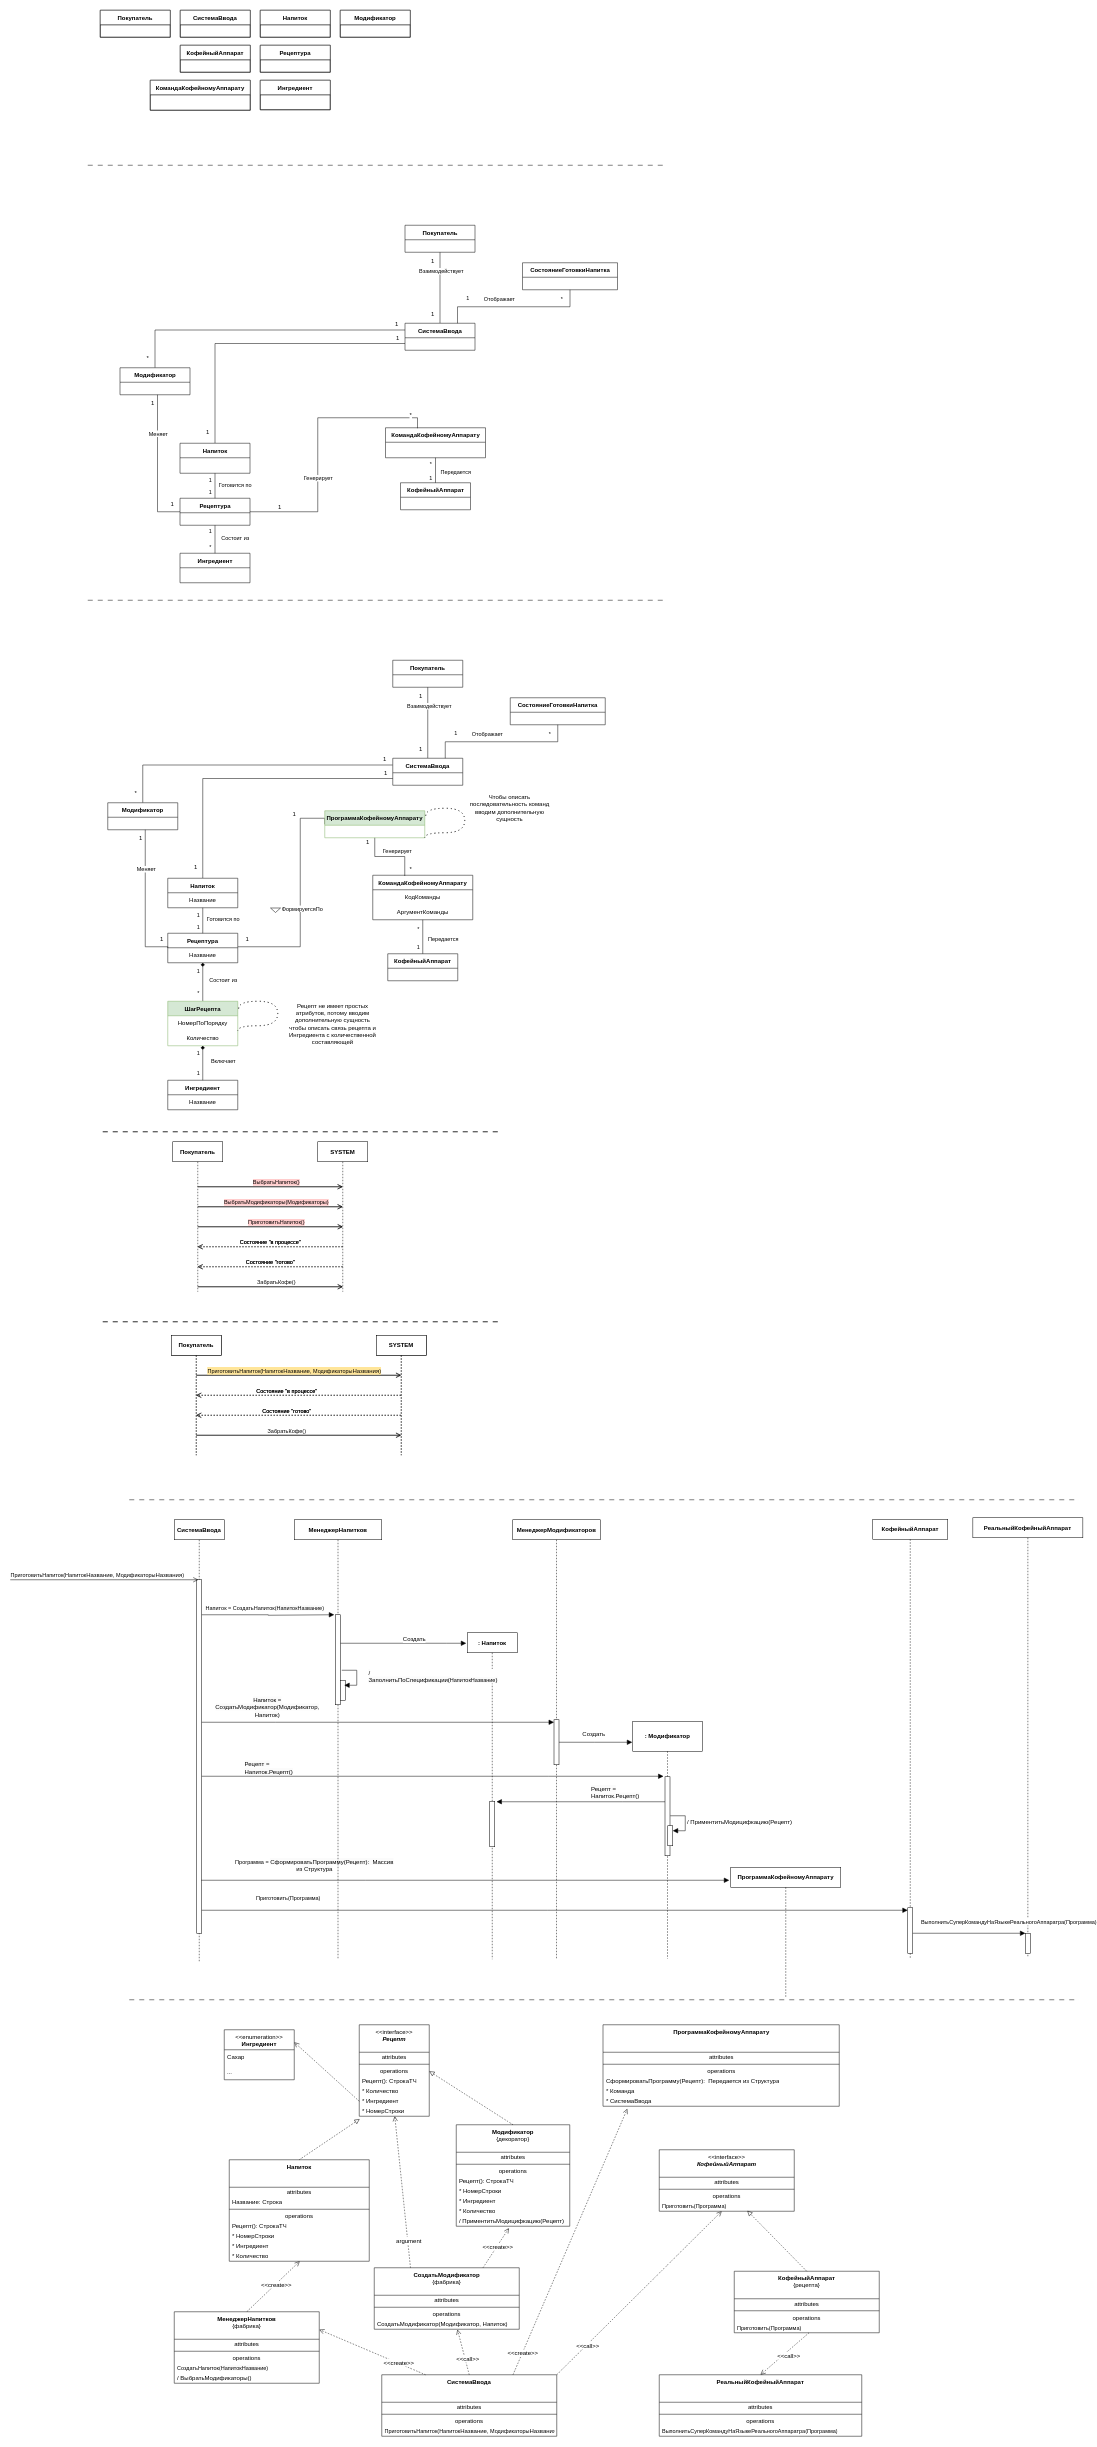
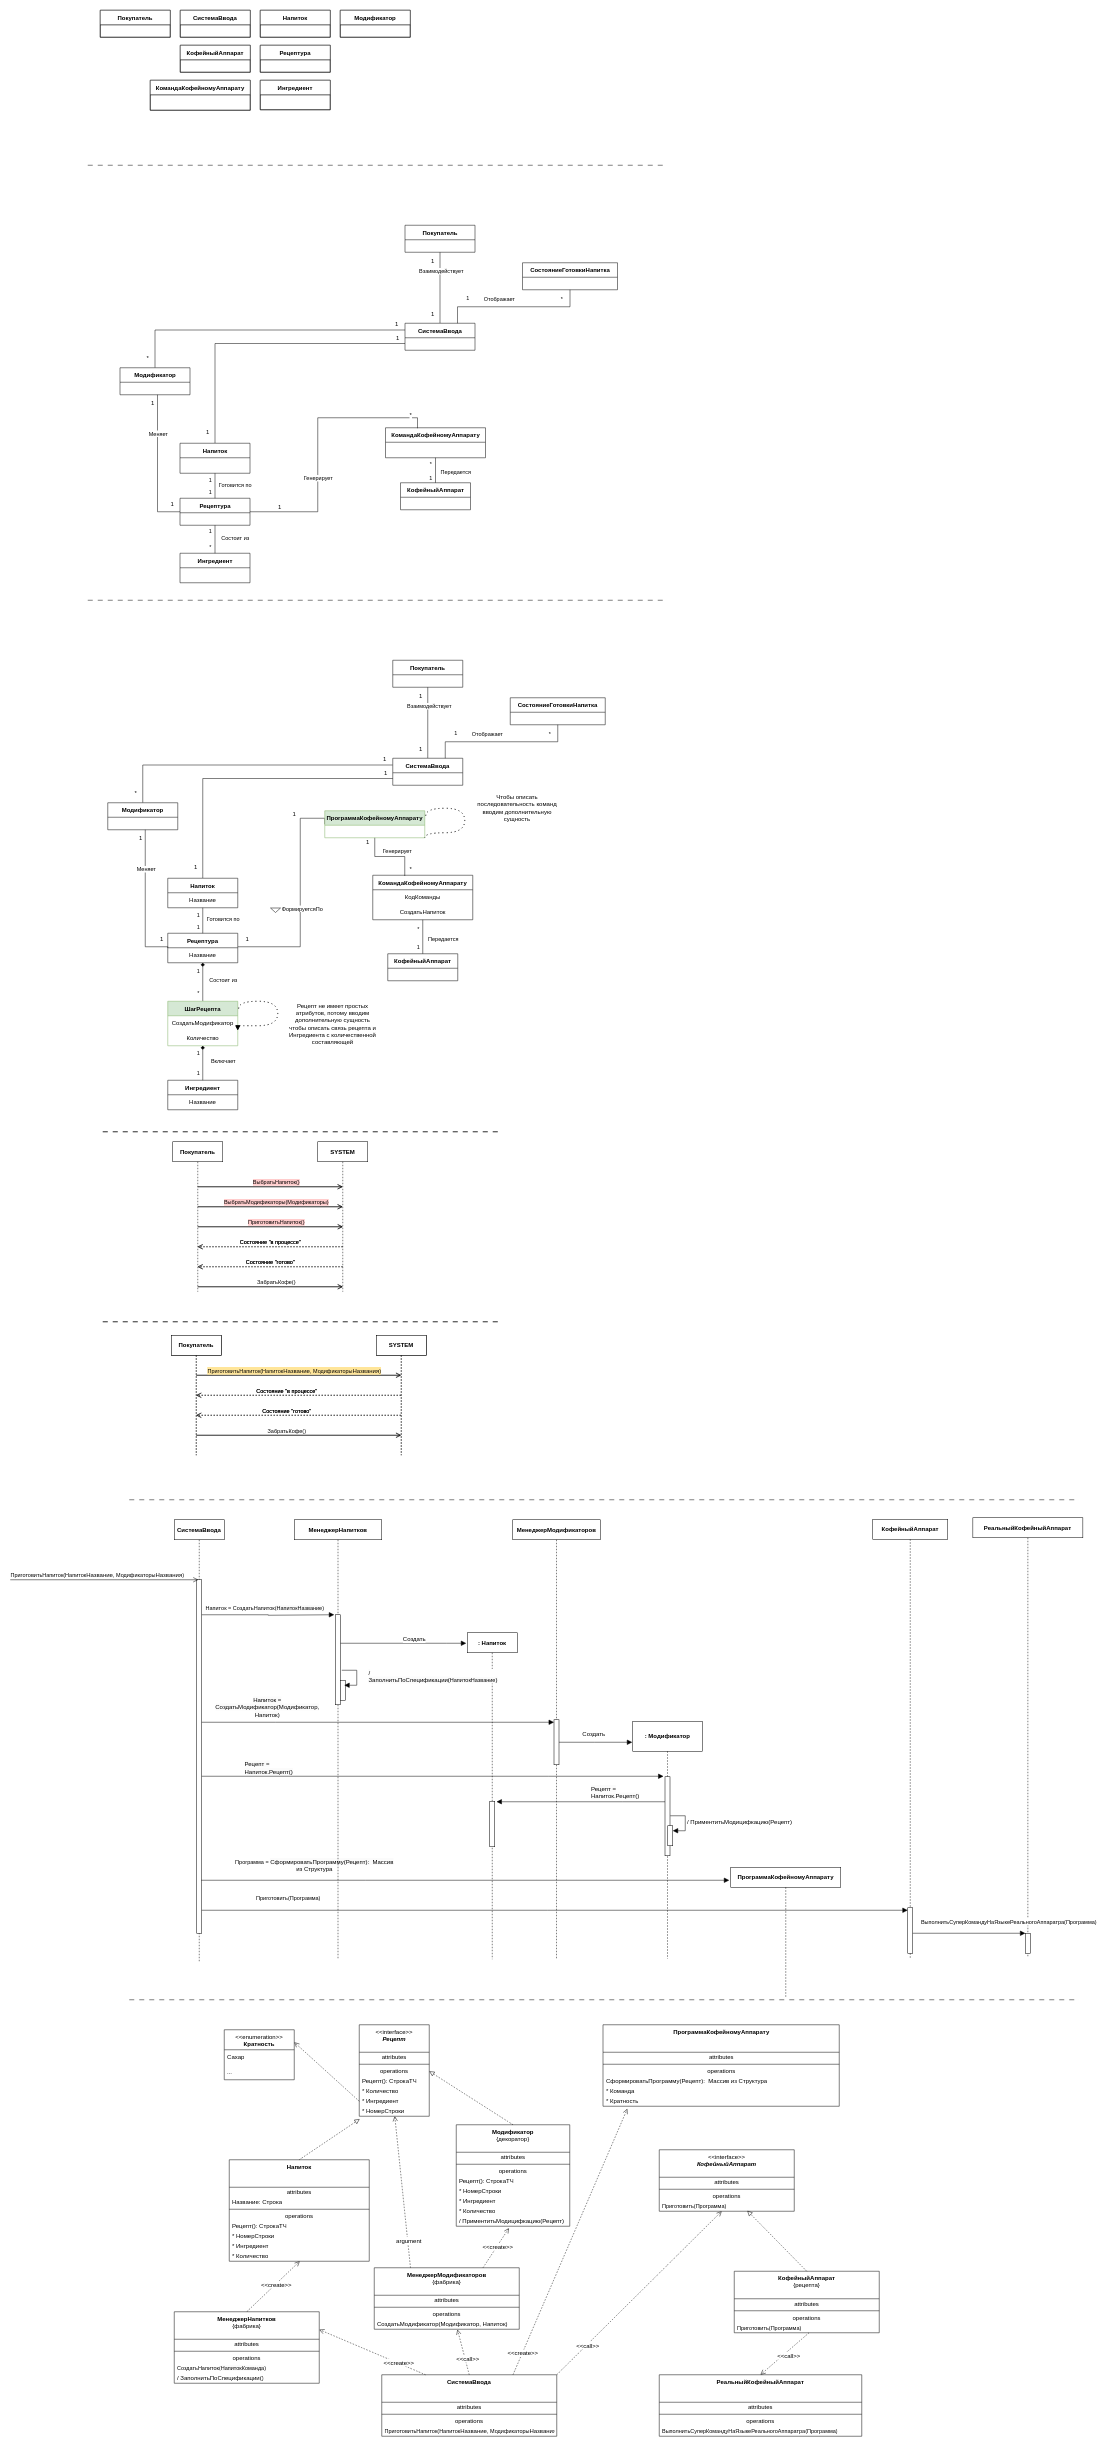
node "Чтобы описать последовательность команд вводим дополнительную сущность": moved (510, 808) -> (517, 808)
node "АргументКоманды": label "АргументКоманды" -> "СоздатьНапиток"
node "НомерПоПорядку": label "НомерПоПорядку" -> "СоздатьМодификатор"
edge "ШагРецепта" -- "Количество": arrowhead none -> block
node "<<enumeration>> Ингредиент": label "<<enumeration>> Ингредиент" -> "<<enumeration>> Кратность"
node "СформироватьПрограмму(Рецепт): Передается из Структура": label "СформироватьПрограмму(Рецепт): Передается из Структура" -> "СформироватьПрограмму(Рецепт): Массив из Структура"
node "* СистемаВвода": label "* СистемаВвода" -> "* Кратность"
node "СоздатьМодификатор {фабрика}": label "СоздатьМодификатор {фабрика}" -> "МенеджерМодификаторов {фабрика}"
node "СоздатьНапиток(НапитокНазвание)": label "СоздатьНапиток(НапитокНазвание)" -> "СоздатьНапиток(НапитокКоманда)"
node "/ ВыбратьМодификаторы()": label "/ ВыбратьМодификаторы()" -> "/ ЗаполнитьПоСпецификации()"
